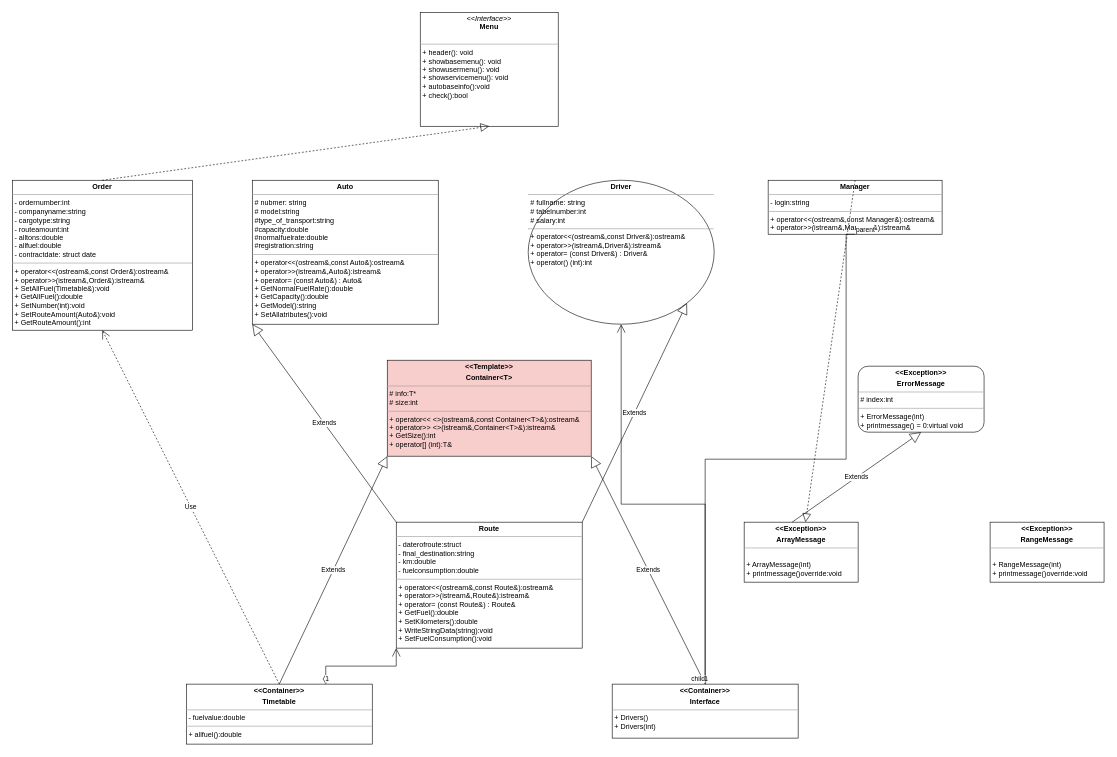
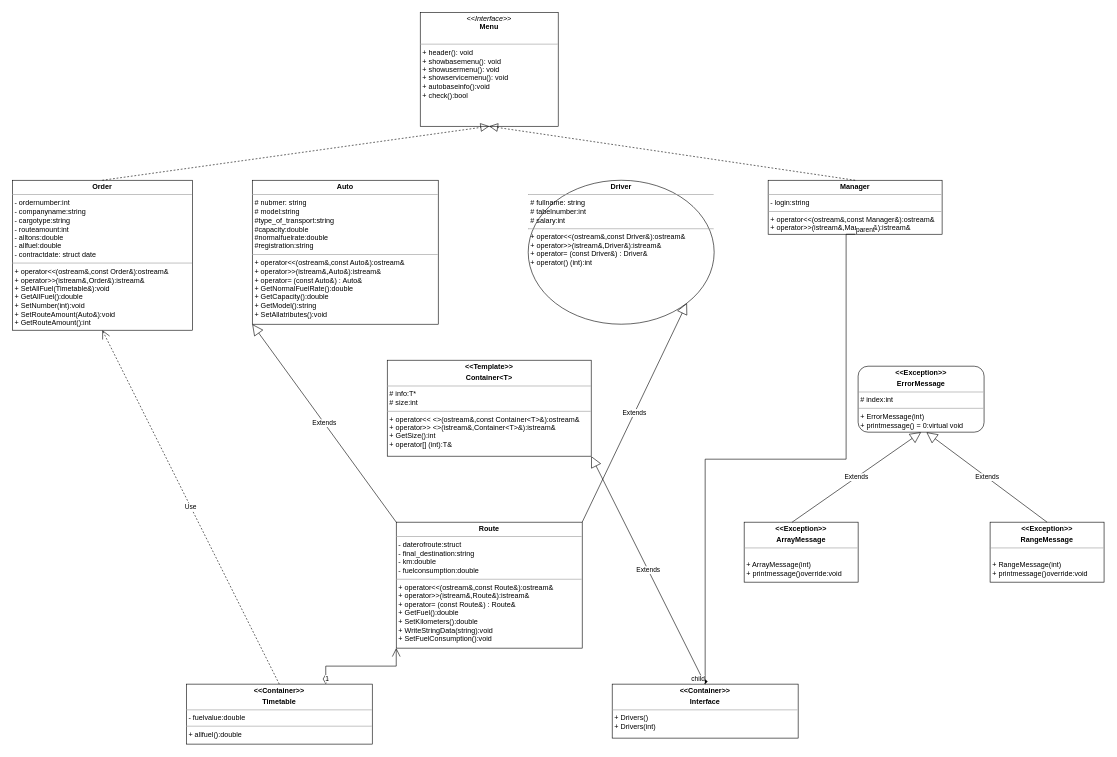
edge "Manager - login:string + operator<<(ostream&,const Manager&):ostream& + operator>>(istream&,Manager&):istream&" -> "<<Exception>> ArrayMessage + ArrayMessage(int) + printmessage()override:void": now "Manager - login:string + operator<<(ostream&,const Manager&):ostream& + operator>>(istream&,Manager&):istream&" -> "<<Interface>> Menu + header(): void + showbasemenu(): void + showusermenu(): void + showservicemenu(): void + autobaseinfo():void + check():bool"
node "<<Template>> Container<T> # info:T* # size:int + operator<< <>(ostream&,const Container<T>&):ostream& + operator>> <>(istream&,Container<T>&):istream& + GetSize():int + operator[] (int):T&": fillcolor #f8cecc -> #ffffff
edge "Driver # fullname: string # tabelnumber:int # salary:int + operator<<(ostream&,const Driver&):ostream& + operator>>(istream&,Driver&):istream& + operator= (const Driver&) : Driver& + operator() (int):int" -- "<<Container>> Interface + Drivers() + Drivers(int)": removed, label "1"
edge "<<Exception>> RangeMessage + RangeMessage(int) + printmessage()override:void" -> "<<Exception>> ErrorMessage # index:int + ErrorMessage(int) + printmessage() = 0:virtual void": added, label "Extends"
edge "<<Container>> Timetable - fuelvalue:double + allfuel():double" -> "<<Template>> Container<T> # info:T* # size:int + operator<< <>(ostream&,const Container<T>&):ostream& + operator>> <>(istream&,Container<T>&):istream& + GetSize():int + operator[] (int):T&": removed, label "Extends"
edge "Manager - login:string + operator<<(ostream&,const Manager&):ostream& + operator>>(istream&,Manager&):istream&" -- "<<Container>> Interface + Drivers() + Drivers(int)": arrowhead none -> diamond
